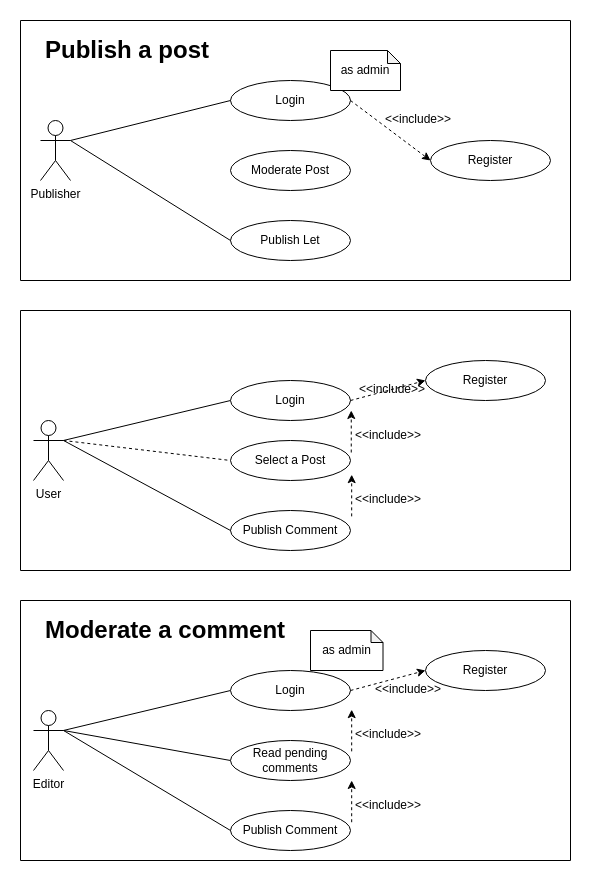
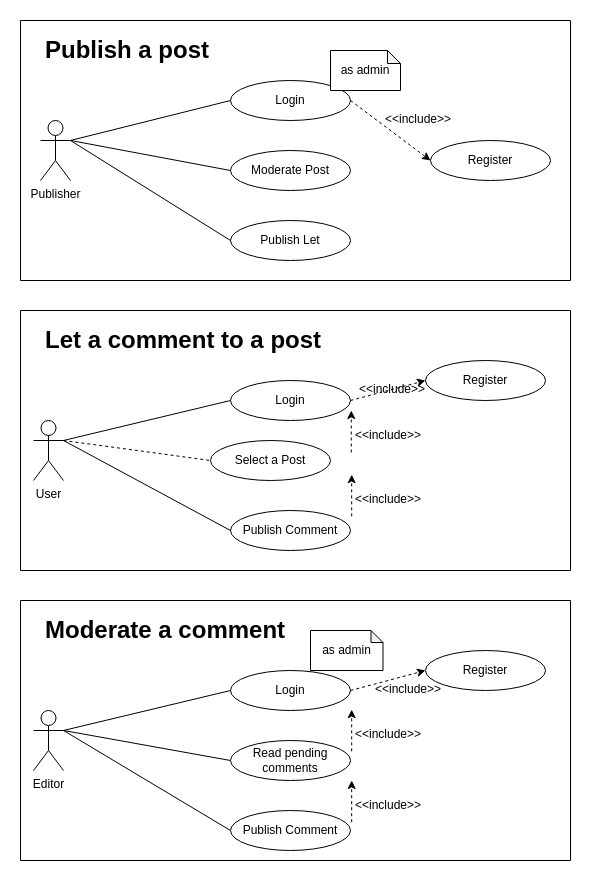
edge "Publisher" -- "Moderate Post": added
node "Let a comment to a post": added
node "Select a Post": moved (291, 461) -> (271, 461)
